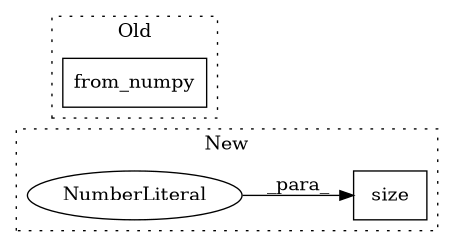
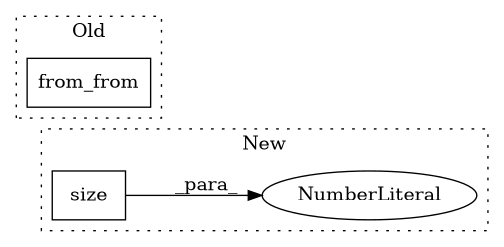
node "from_numpy": label "from_numpy" -> "from_from"
edge "NumberLiteral" -> "size": reversed
